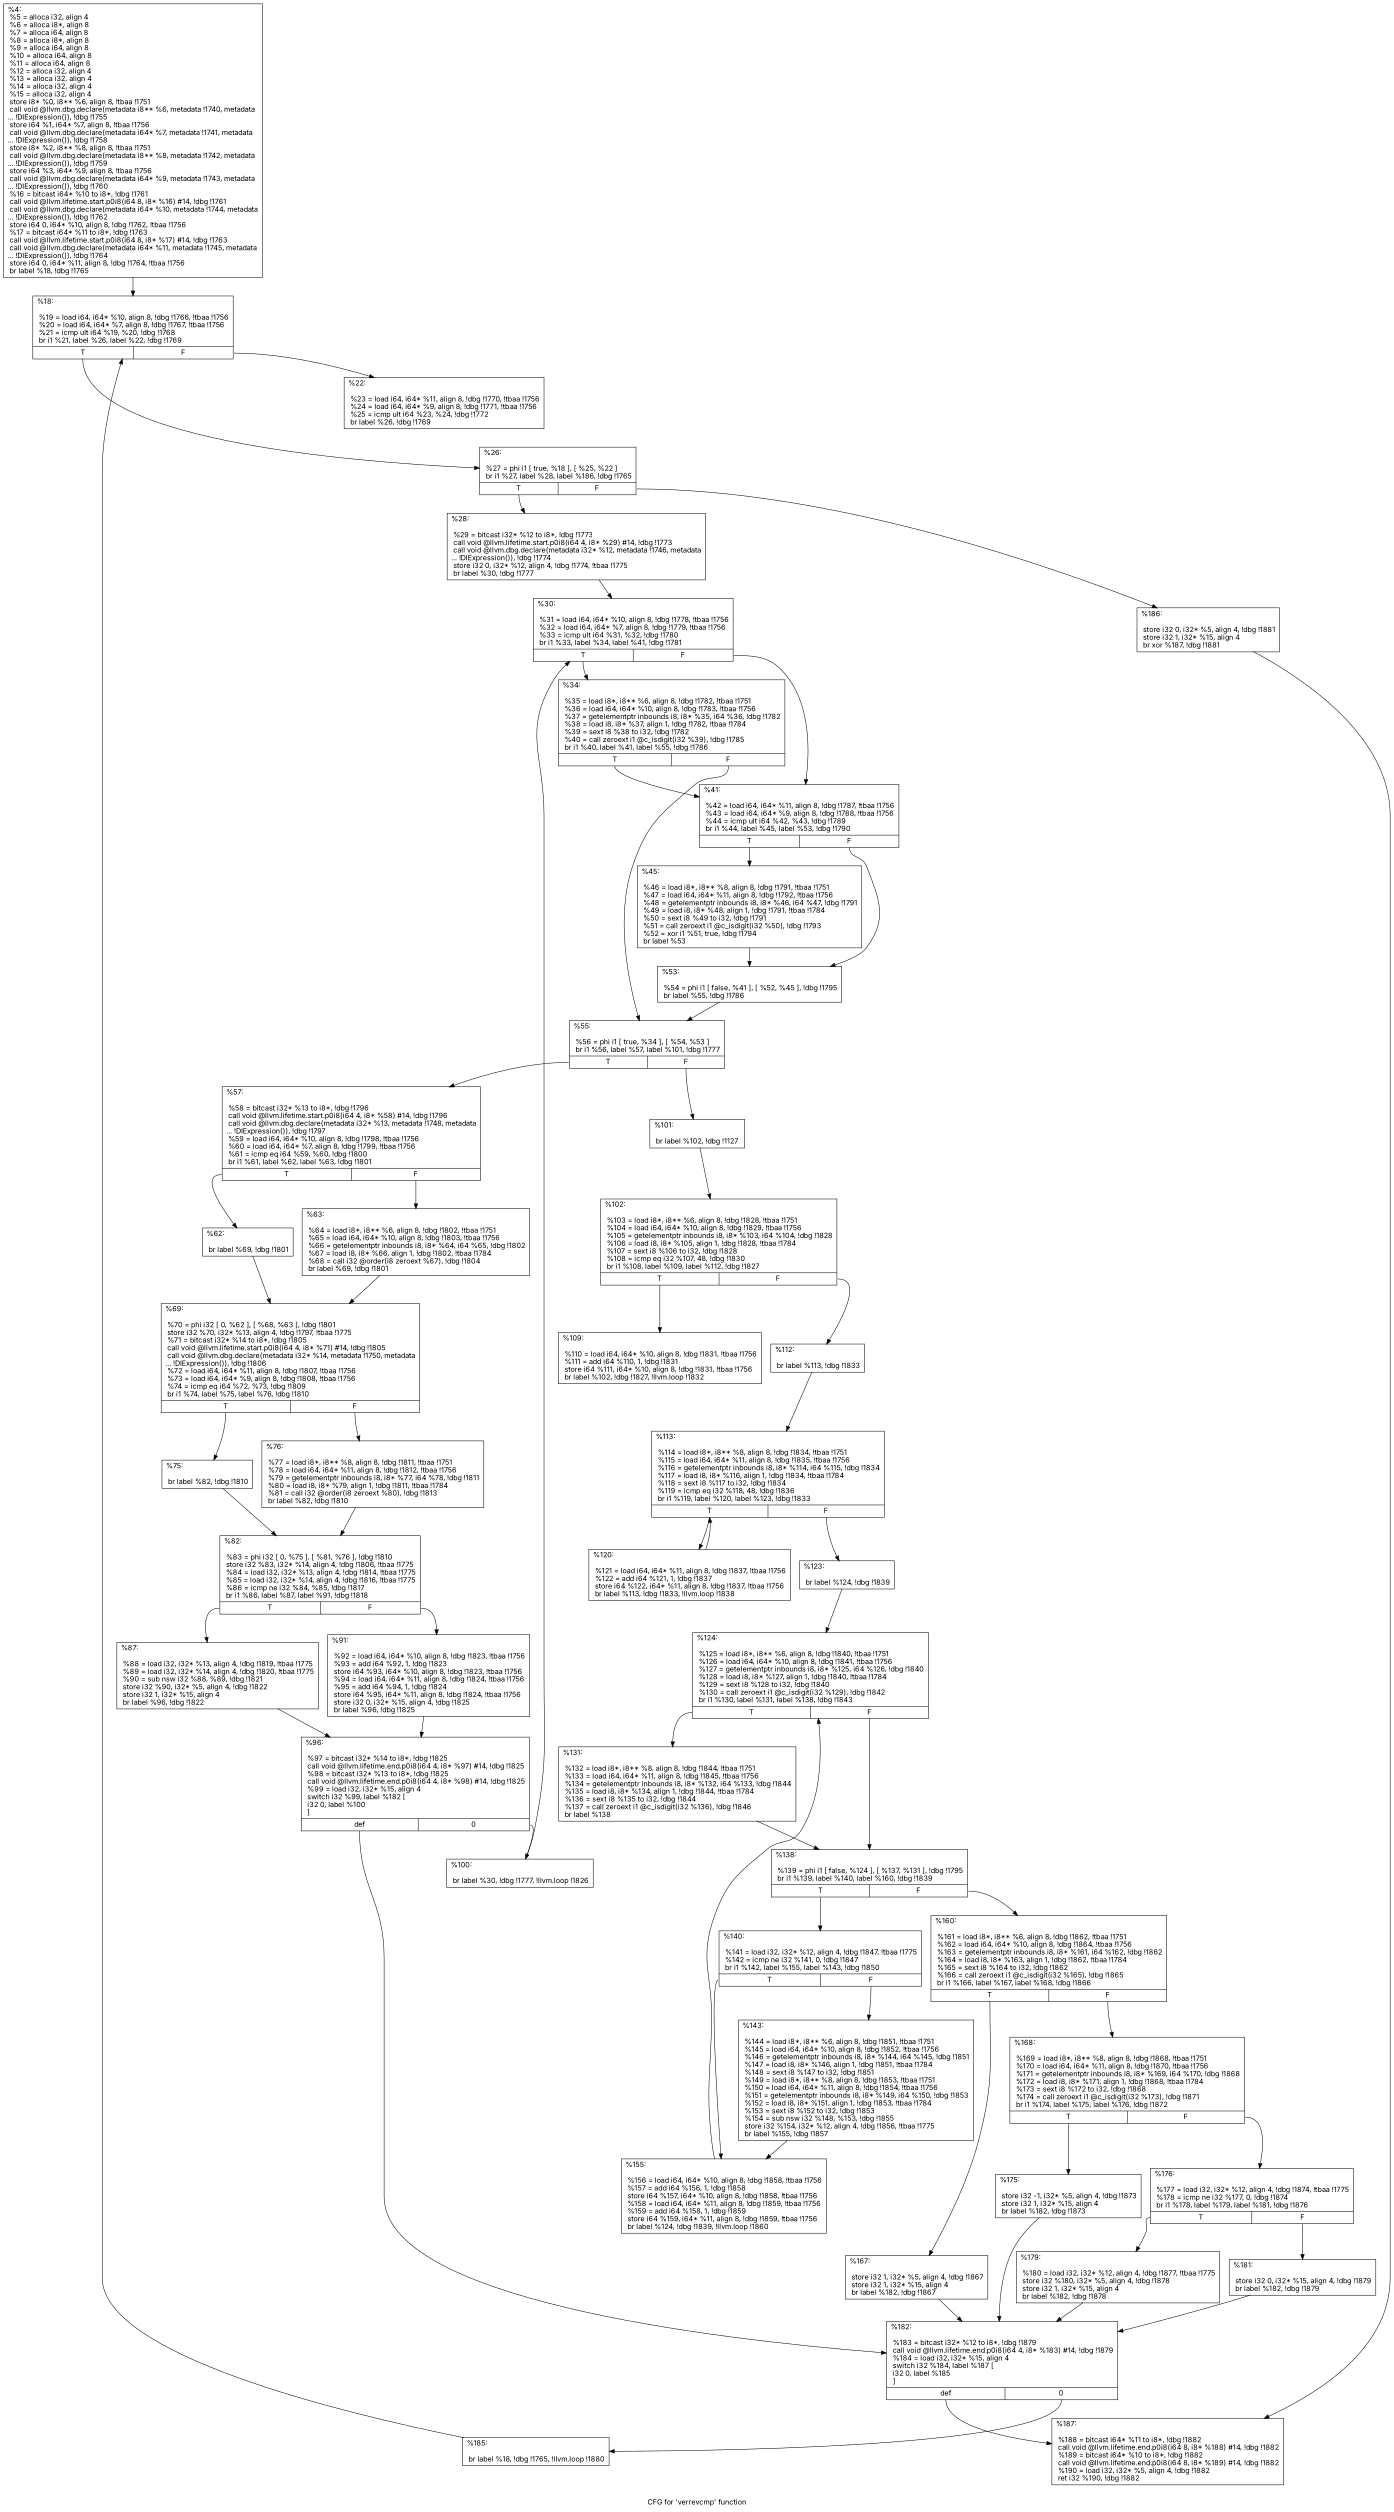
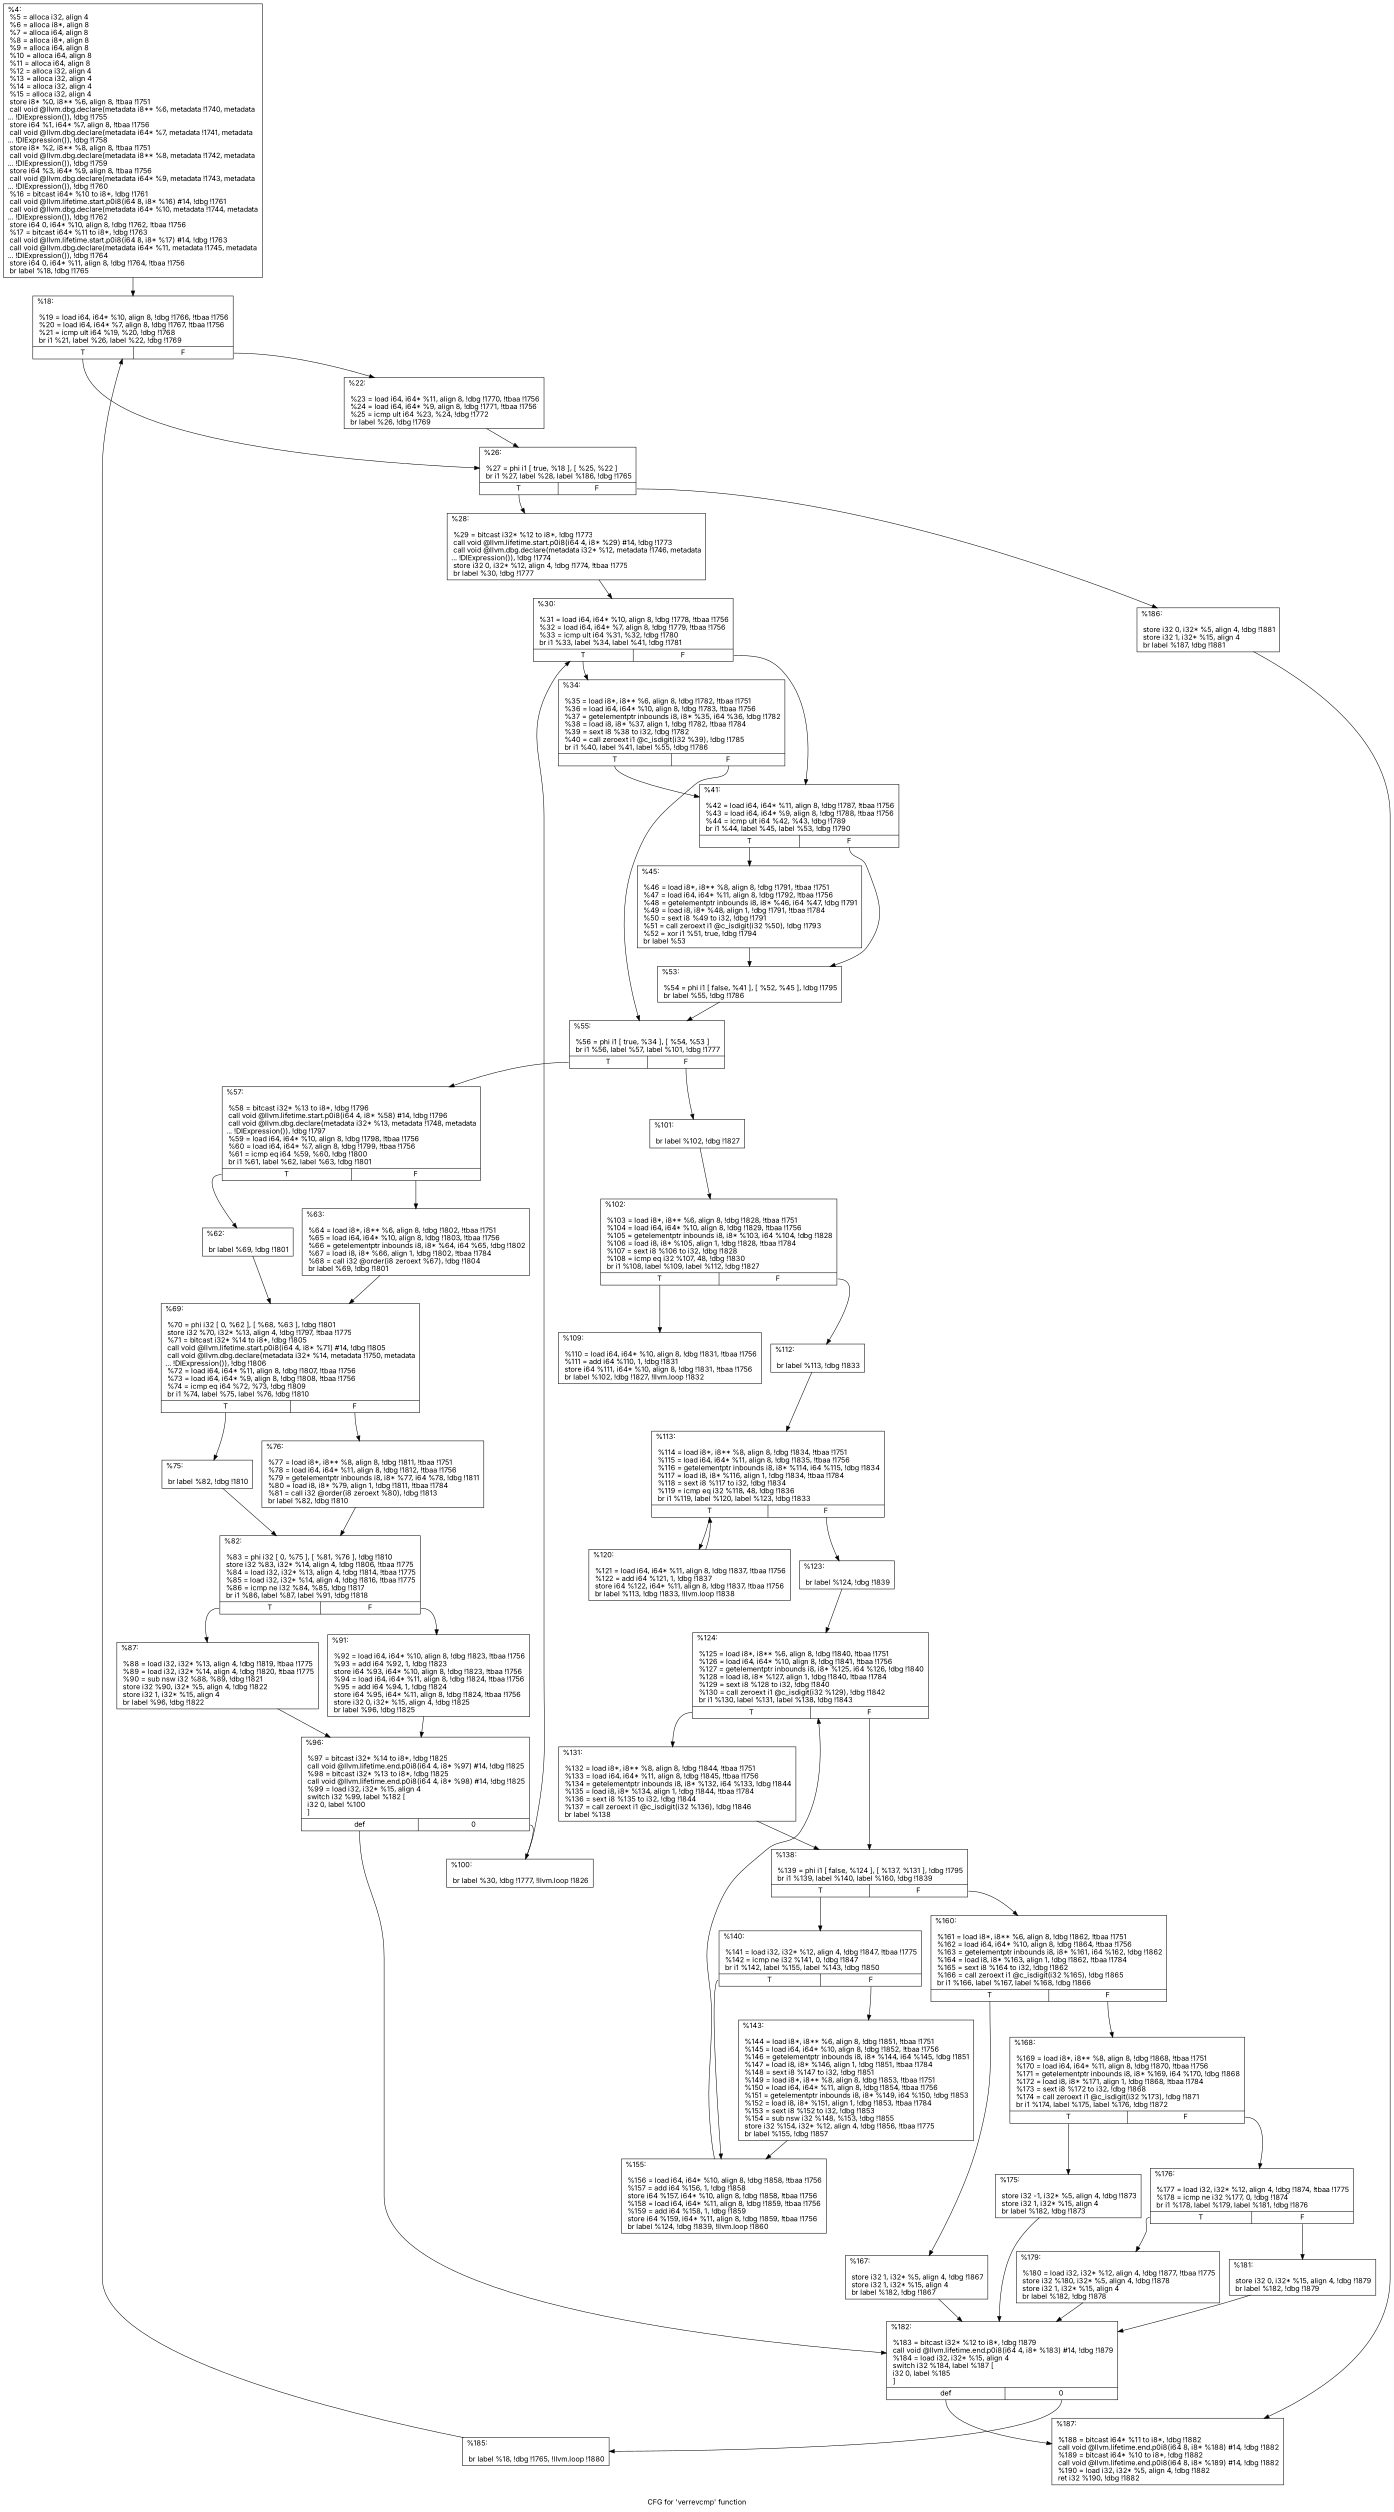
edge "%22:" -> "%26:": added
node "%186:": text "br xor %187, !dbg !1881" -> "br label %187, !dbg !1881"
node "%101:": text "br label %102, !dbg !1127" -> "br label %102, !dbg !1827"
